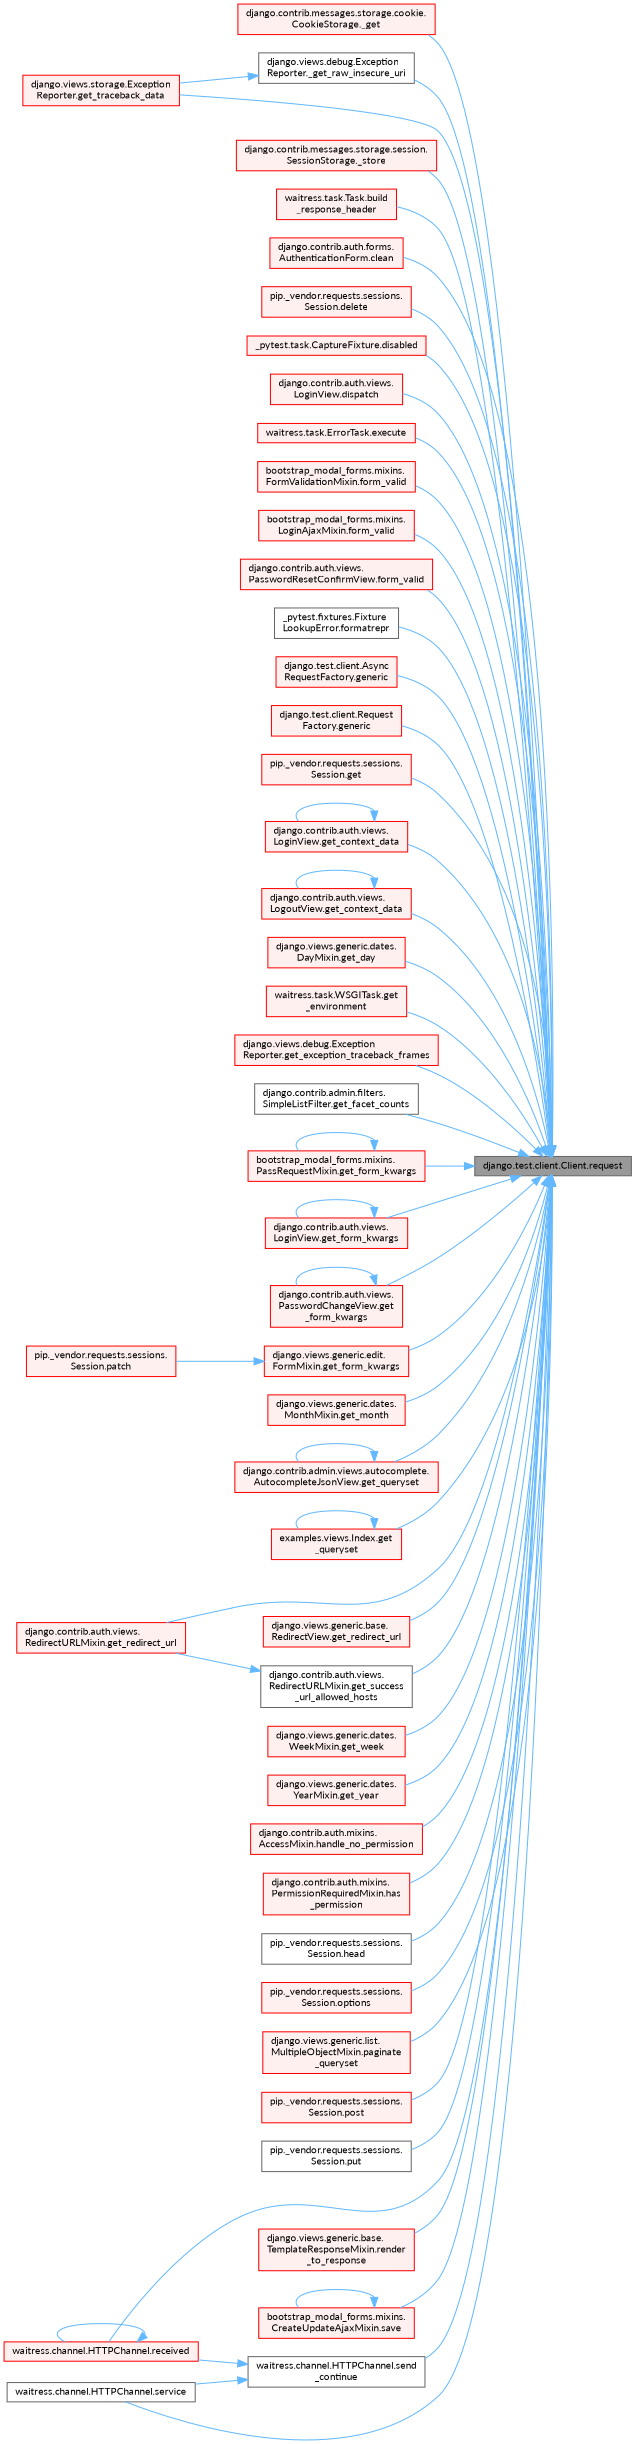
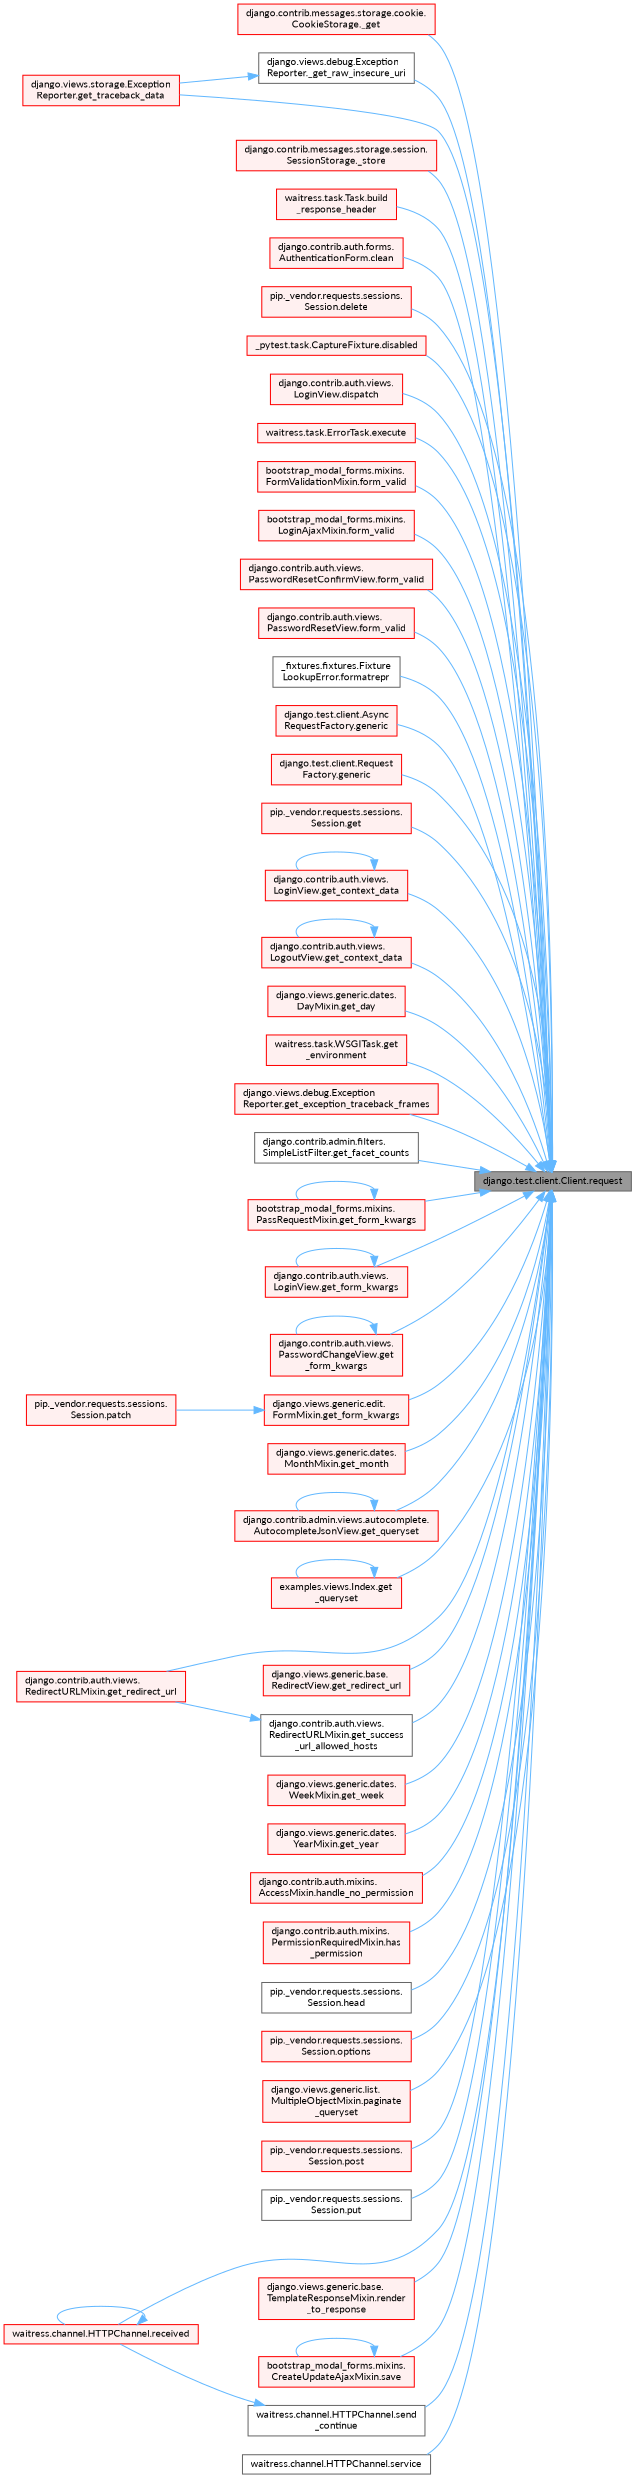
node "django.contrib.auth.views. PasswordResetView.form_valid": added
node "_pytest.fixtures.Fixture LookupError.formatrepr": label "_pytest.fixtures.Fixture LookupError.formatrepr" -> "_fixtures.fixtures.Fixture LookupError.formatrepr"
edge "waitress.channel.HTTPChannel.service" -> "waitress.channel.HTTPChannel.send _continue": removed
